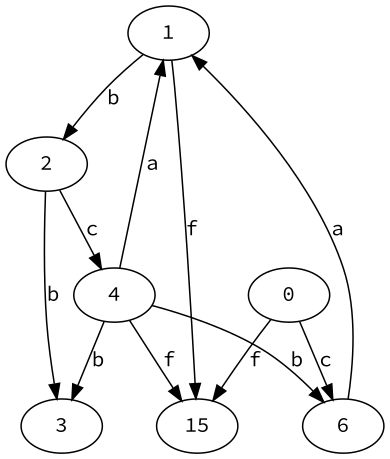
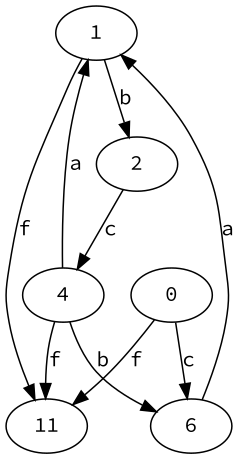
node "3": removed
node "15": label "15" -> "11"
